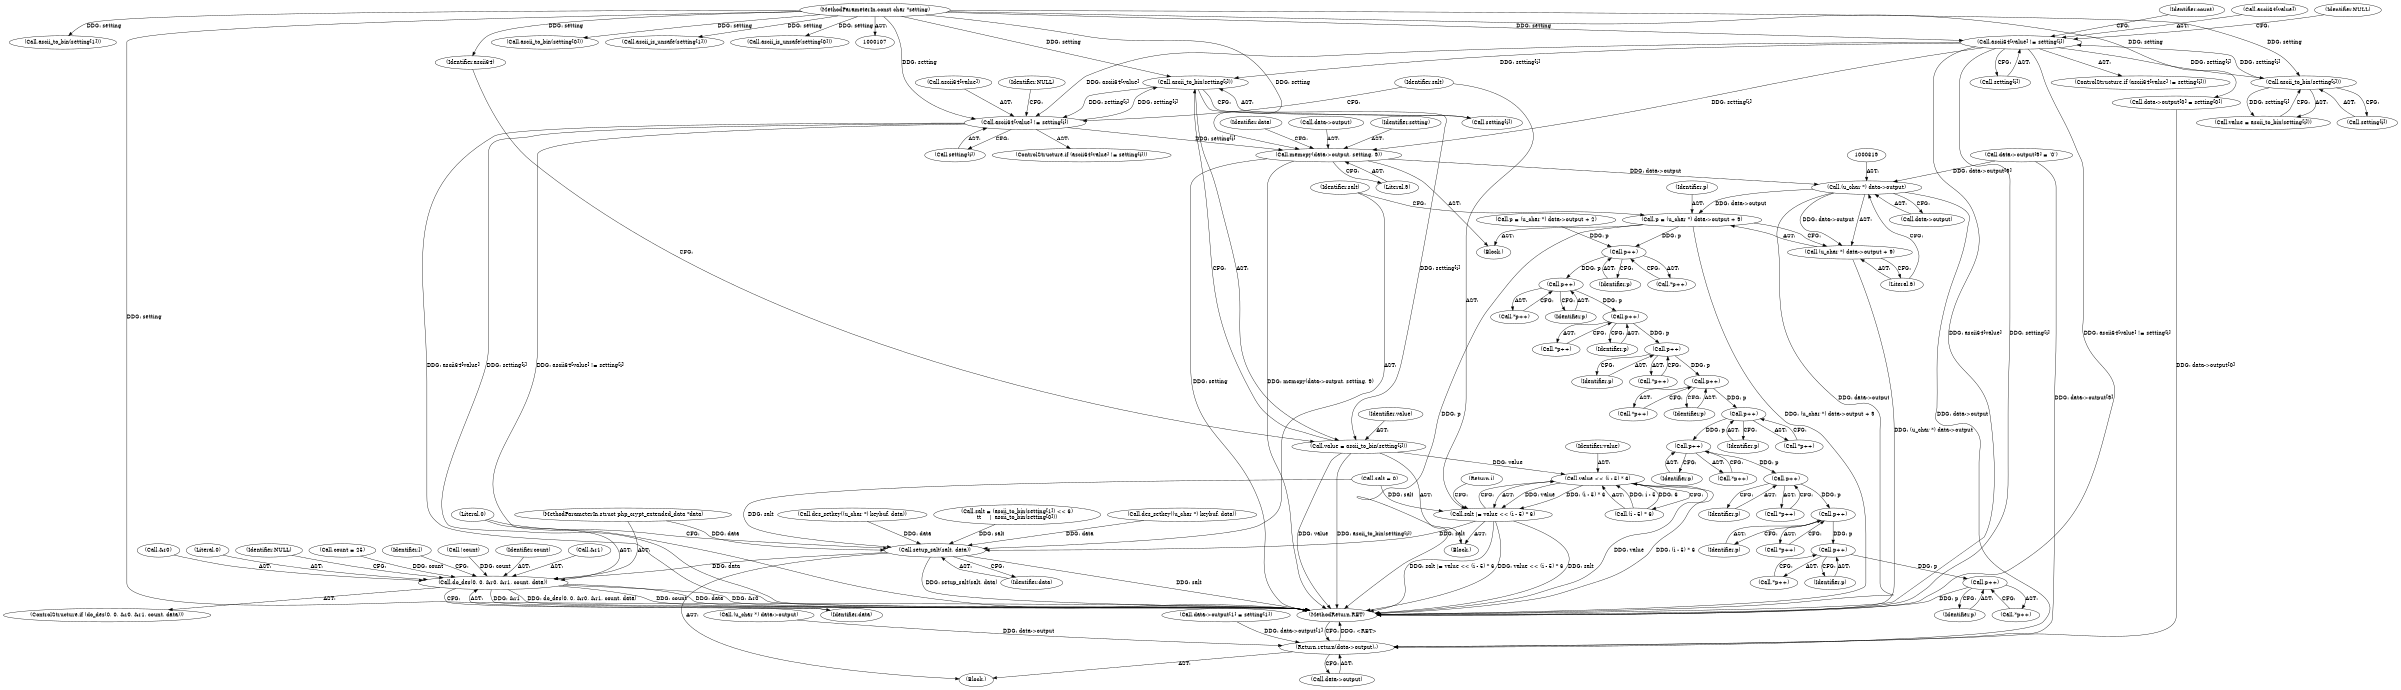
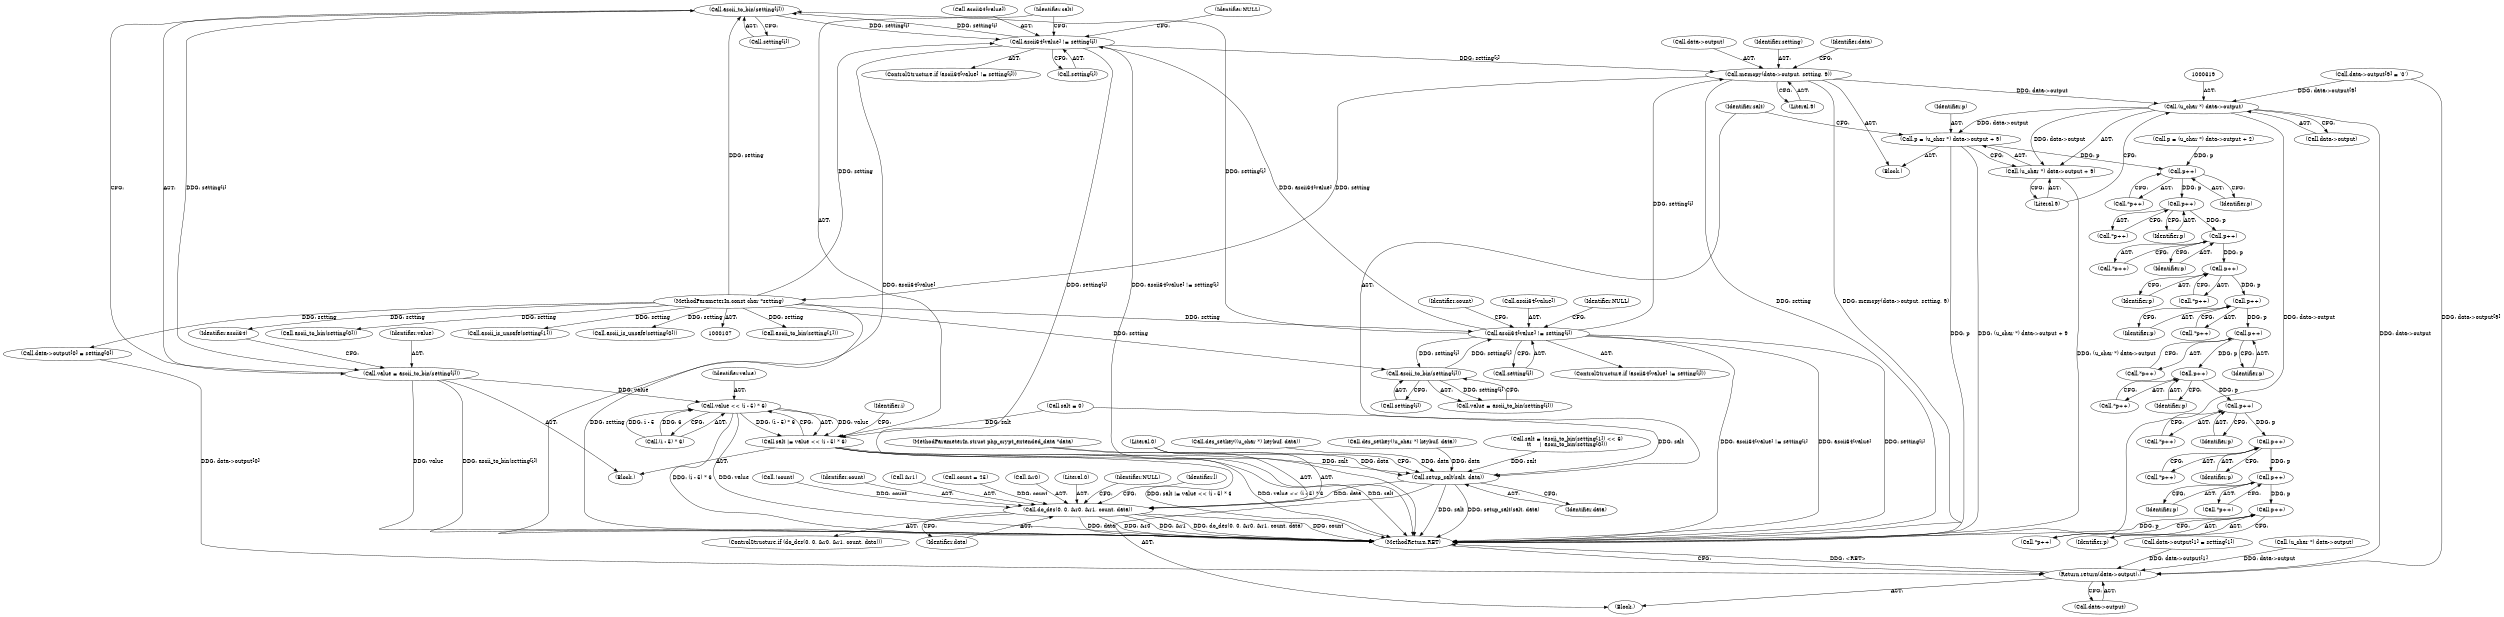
edge "(MethodParameterIn,const char *setting)" -> "(Call,memcpy(data->output, setting, 9))": reversed
node "(Return,i)": label "(Return,i)" -> "(Identifier,i)"
